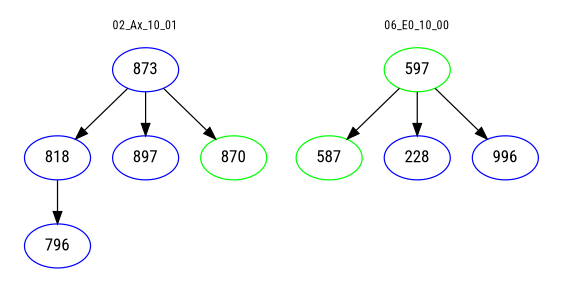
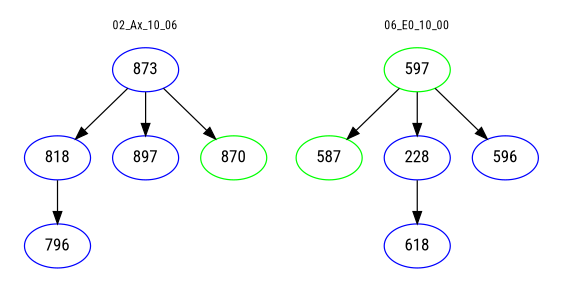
cluster "02_Ax_10_01": label "02_Ax_10_01" -> "02_Ax_10_06"
node "996": label "996" -> "596"
node "618": added
